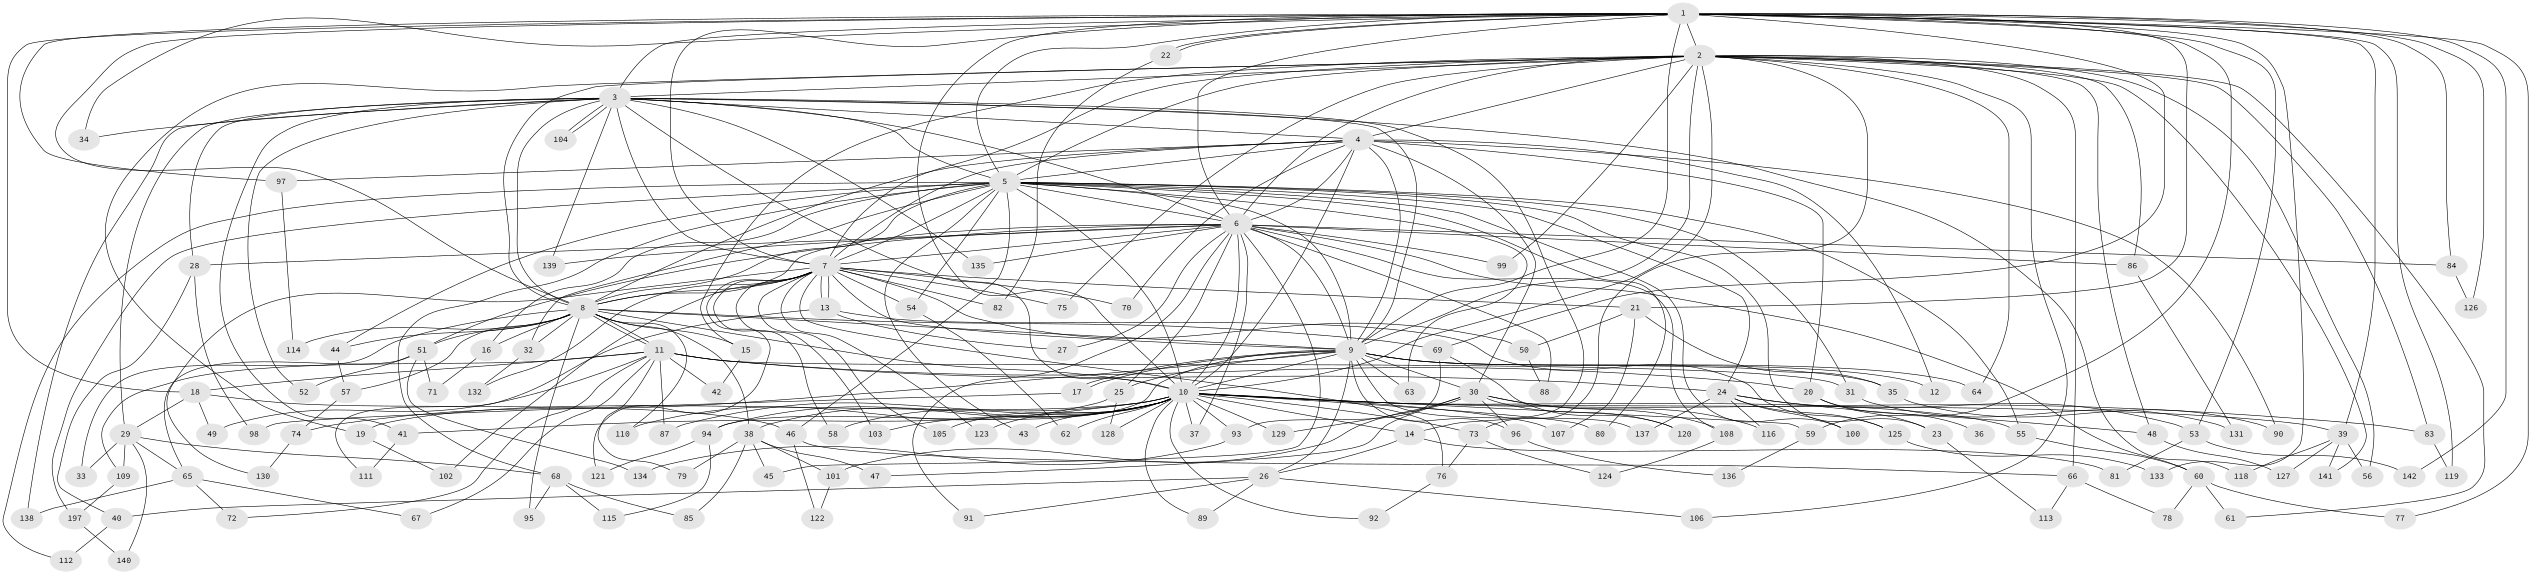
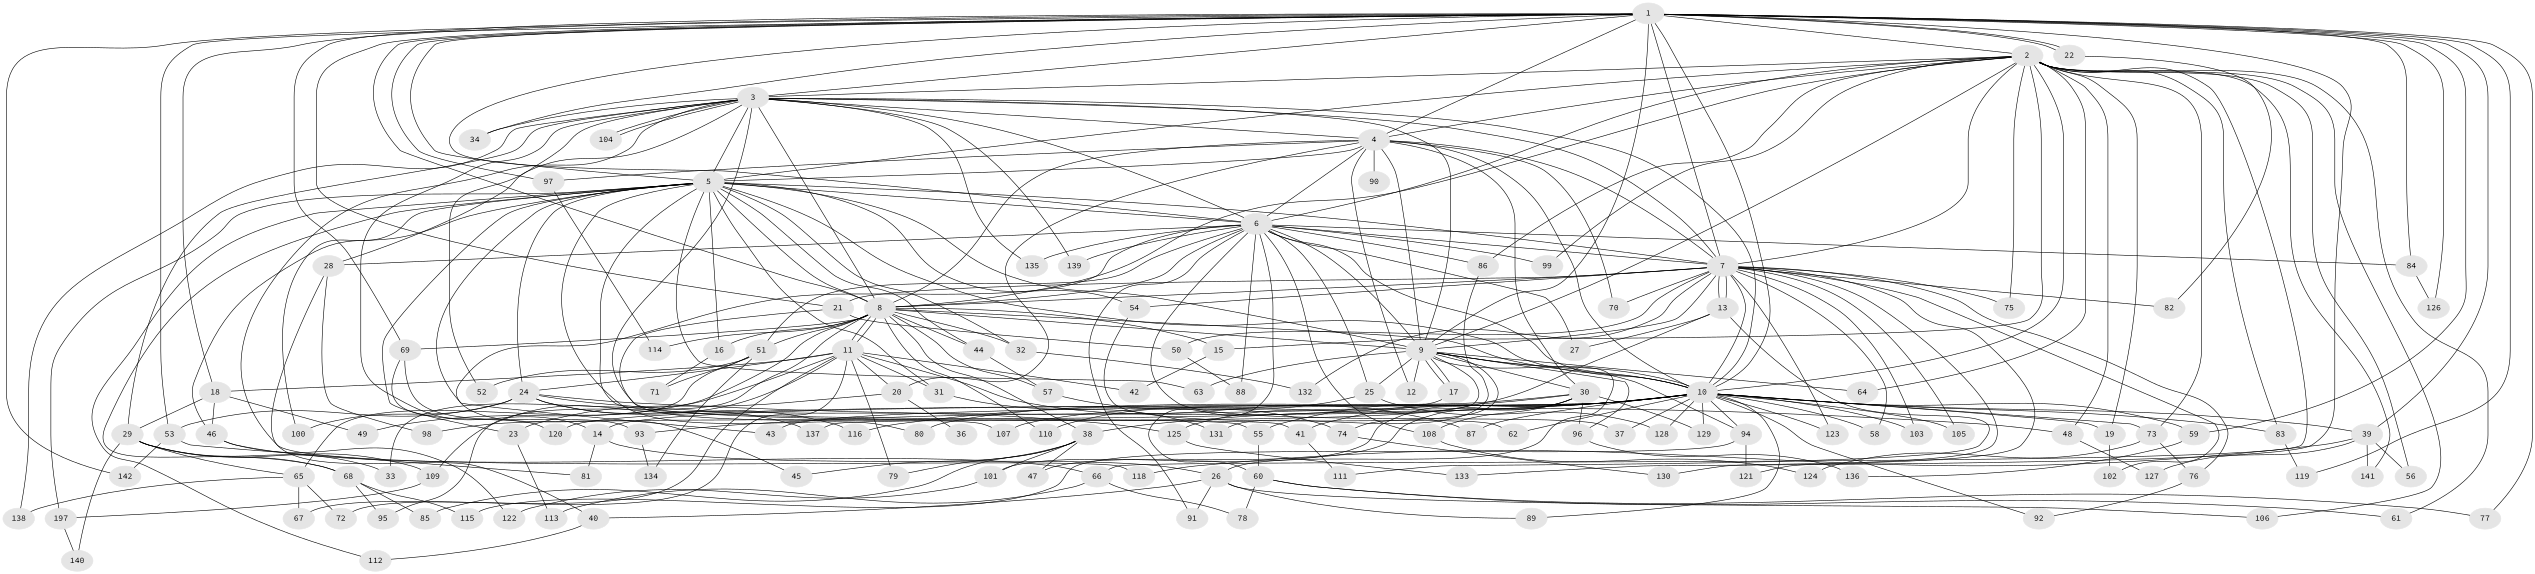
edge "1" -- "4": added
edge "7" -- "10": added
node "35": removed
